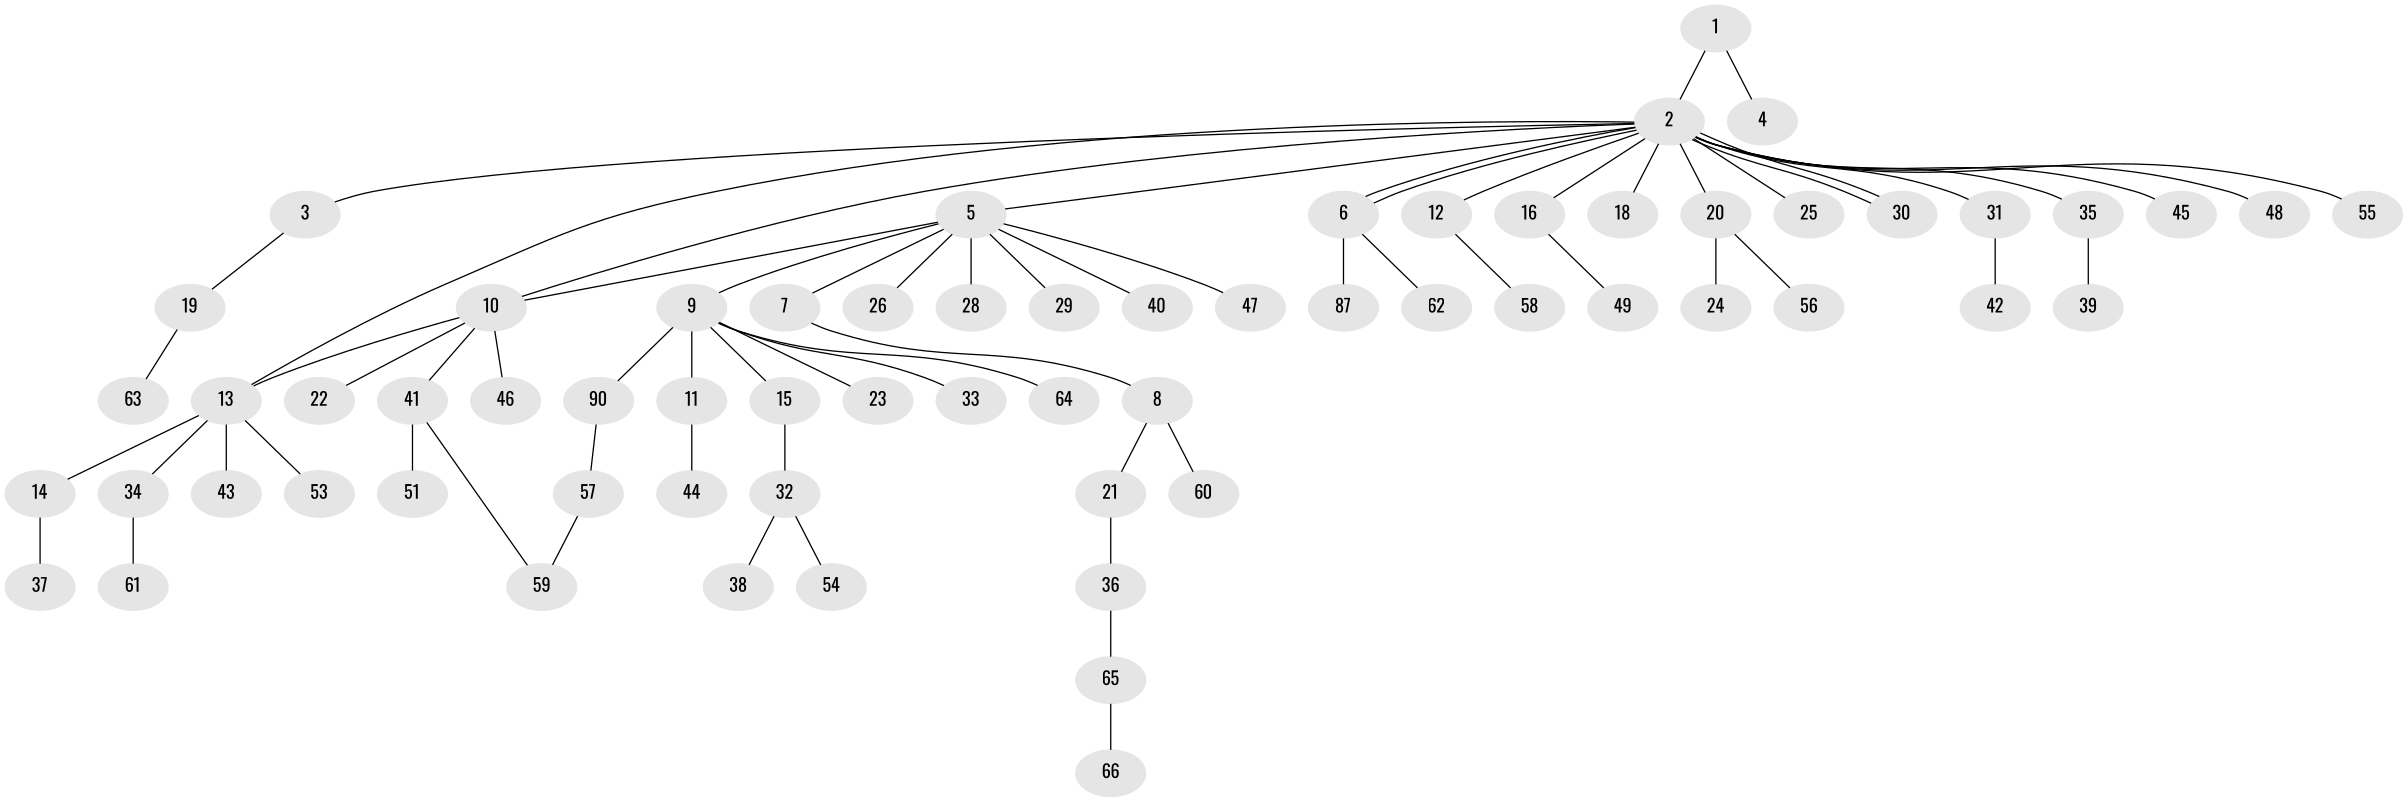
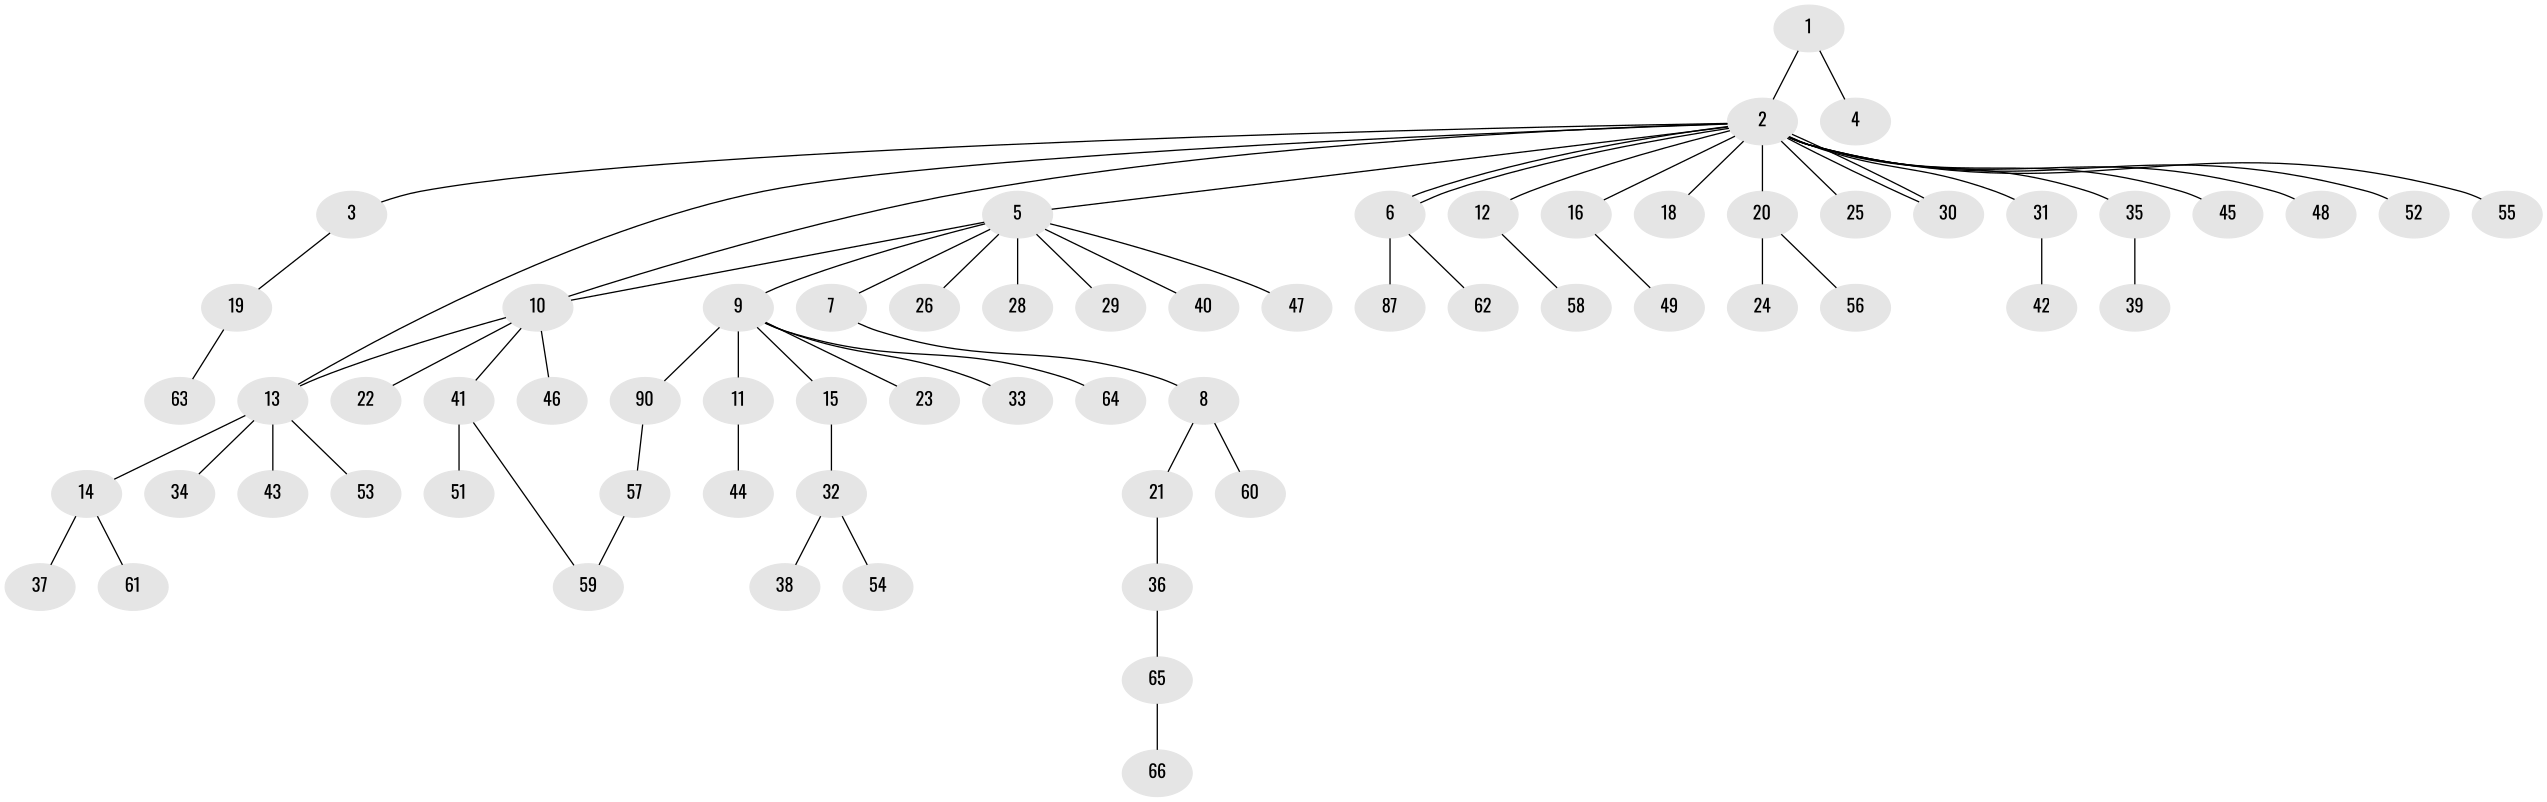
node "52": added
edge "34" -- "61": now "14" -- "61"
